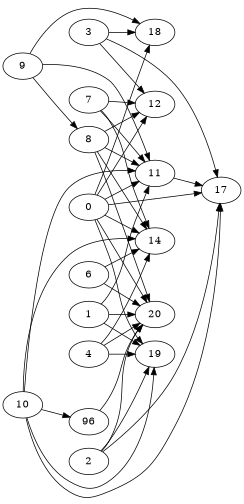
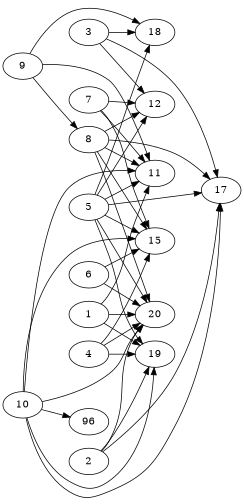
edge "11" -> "17": now "8" -> "17"
node "0": label "0" -> "5"
node "14": label "14" -> "15"
edge "96" -> "20": now "10" -> "20"
